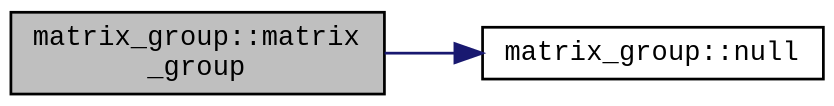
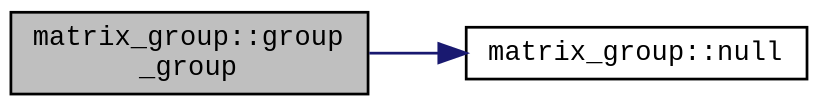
node "matrix_group::matrix _group": label "matrix_group::matrix _group" -> "matrix_group::group _group"
